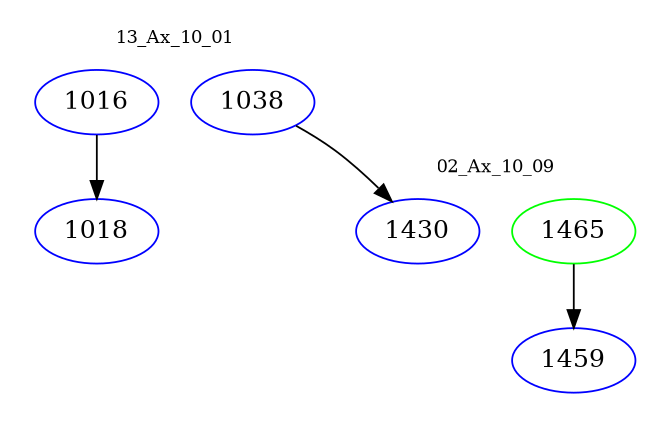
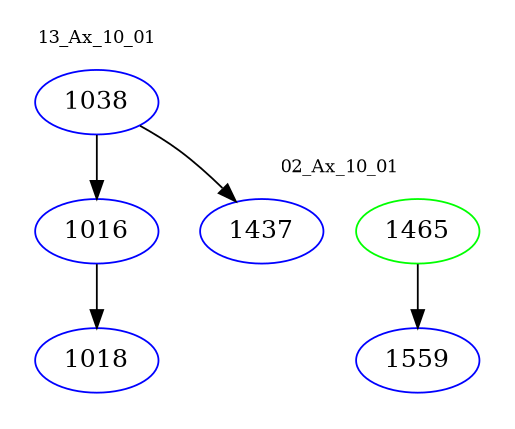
edge "1038" -> "1016": added
cluster "02_Ax_10_09": label "02_Ax_10_09" -> "02_Ax_10_01"
node "1430": label "1430" -> "1437"
node "1459": label "1459" -> "1559"
